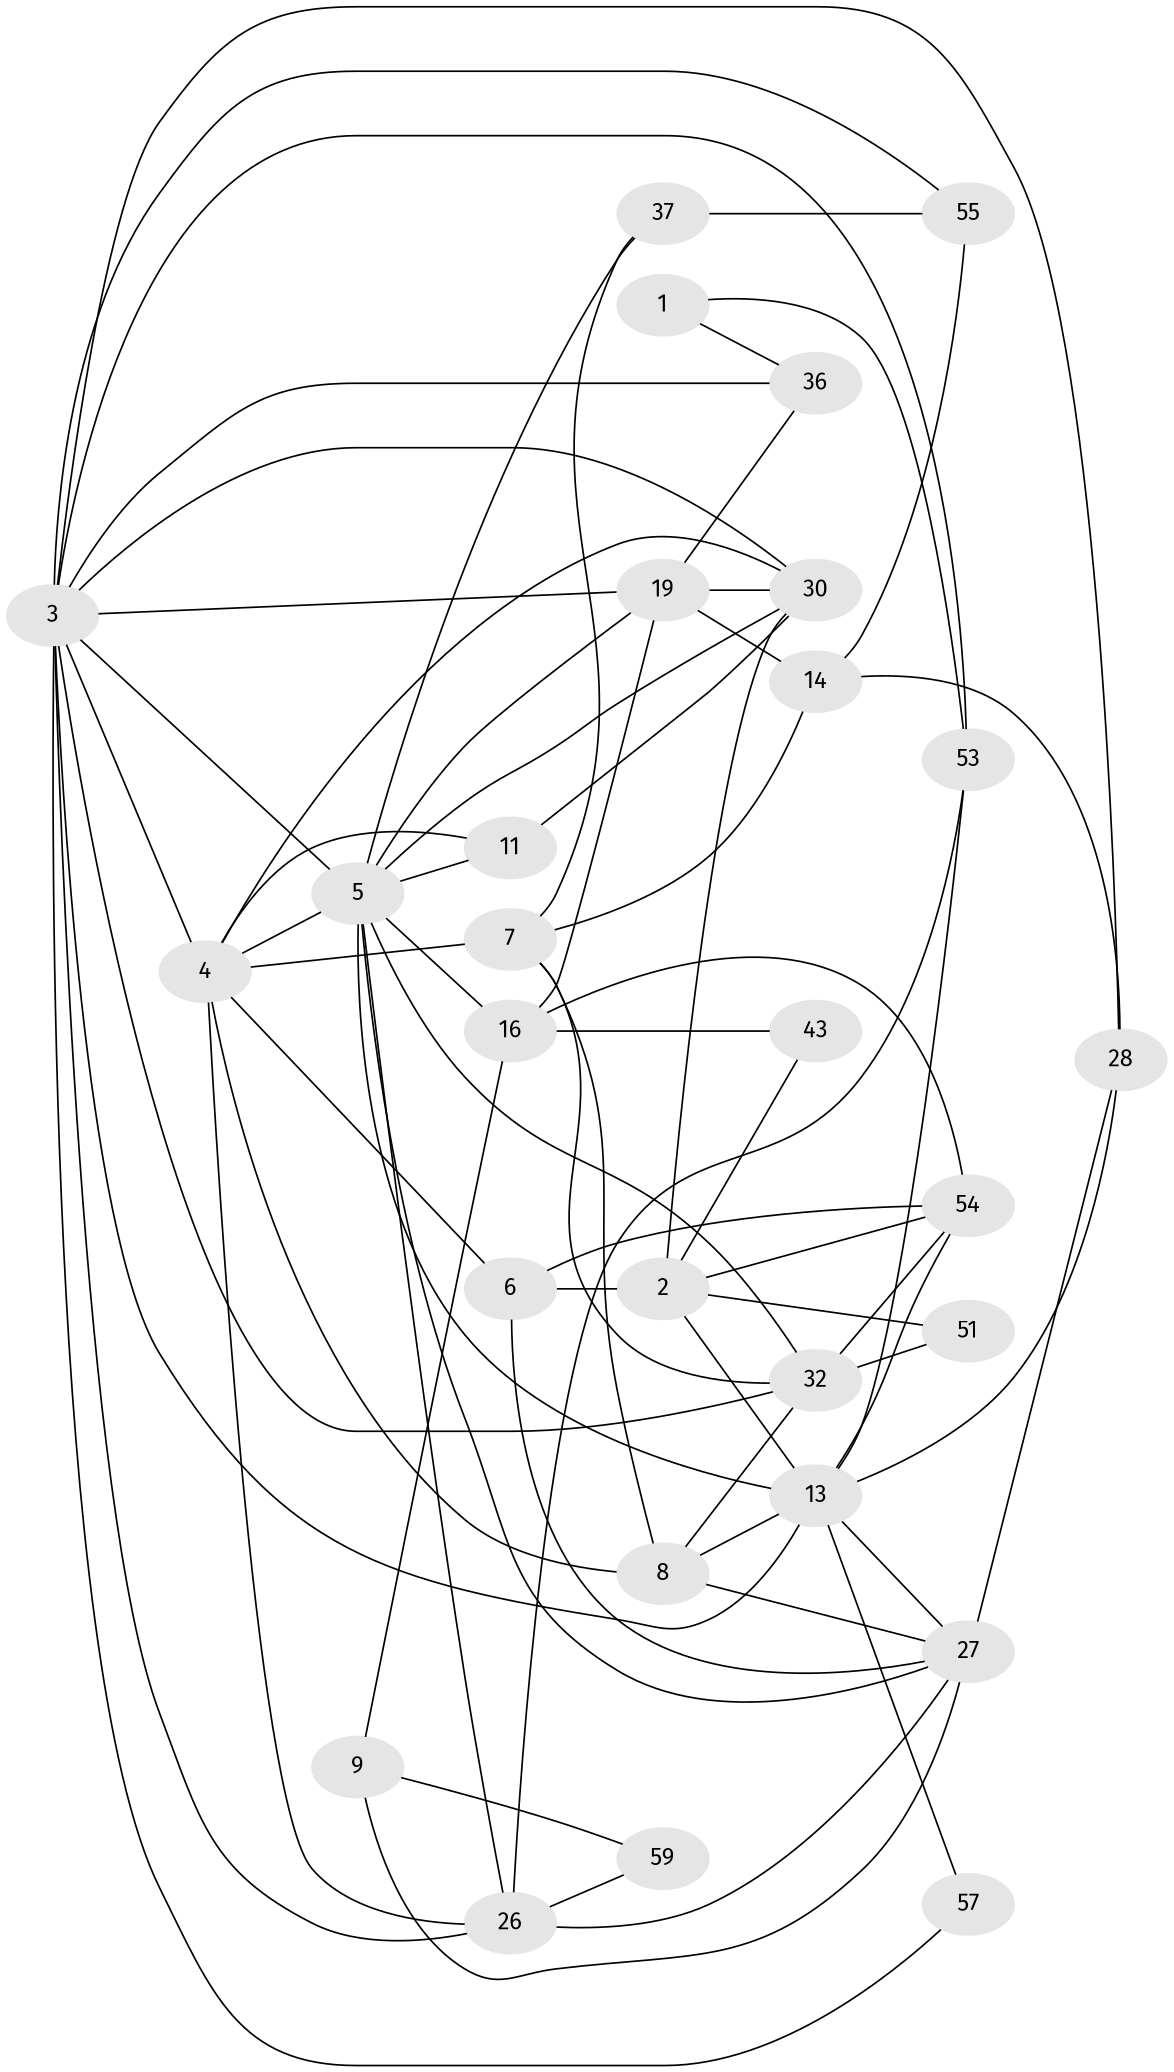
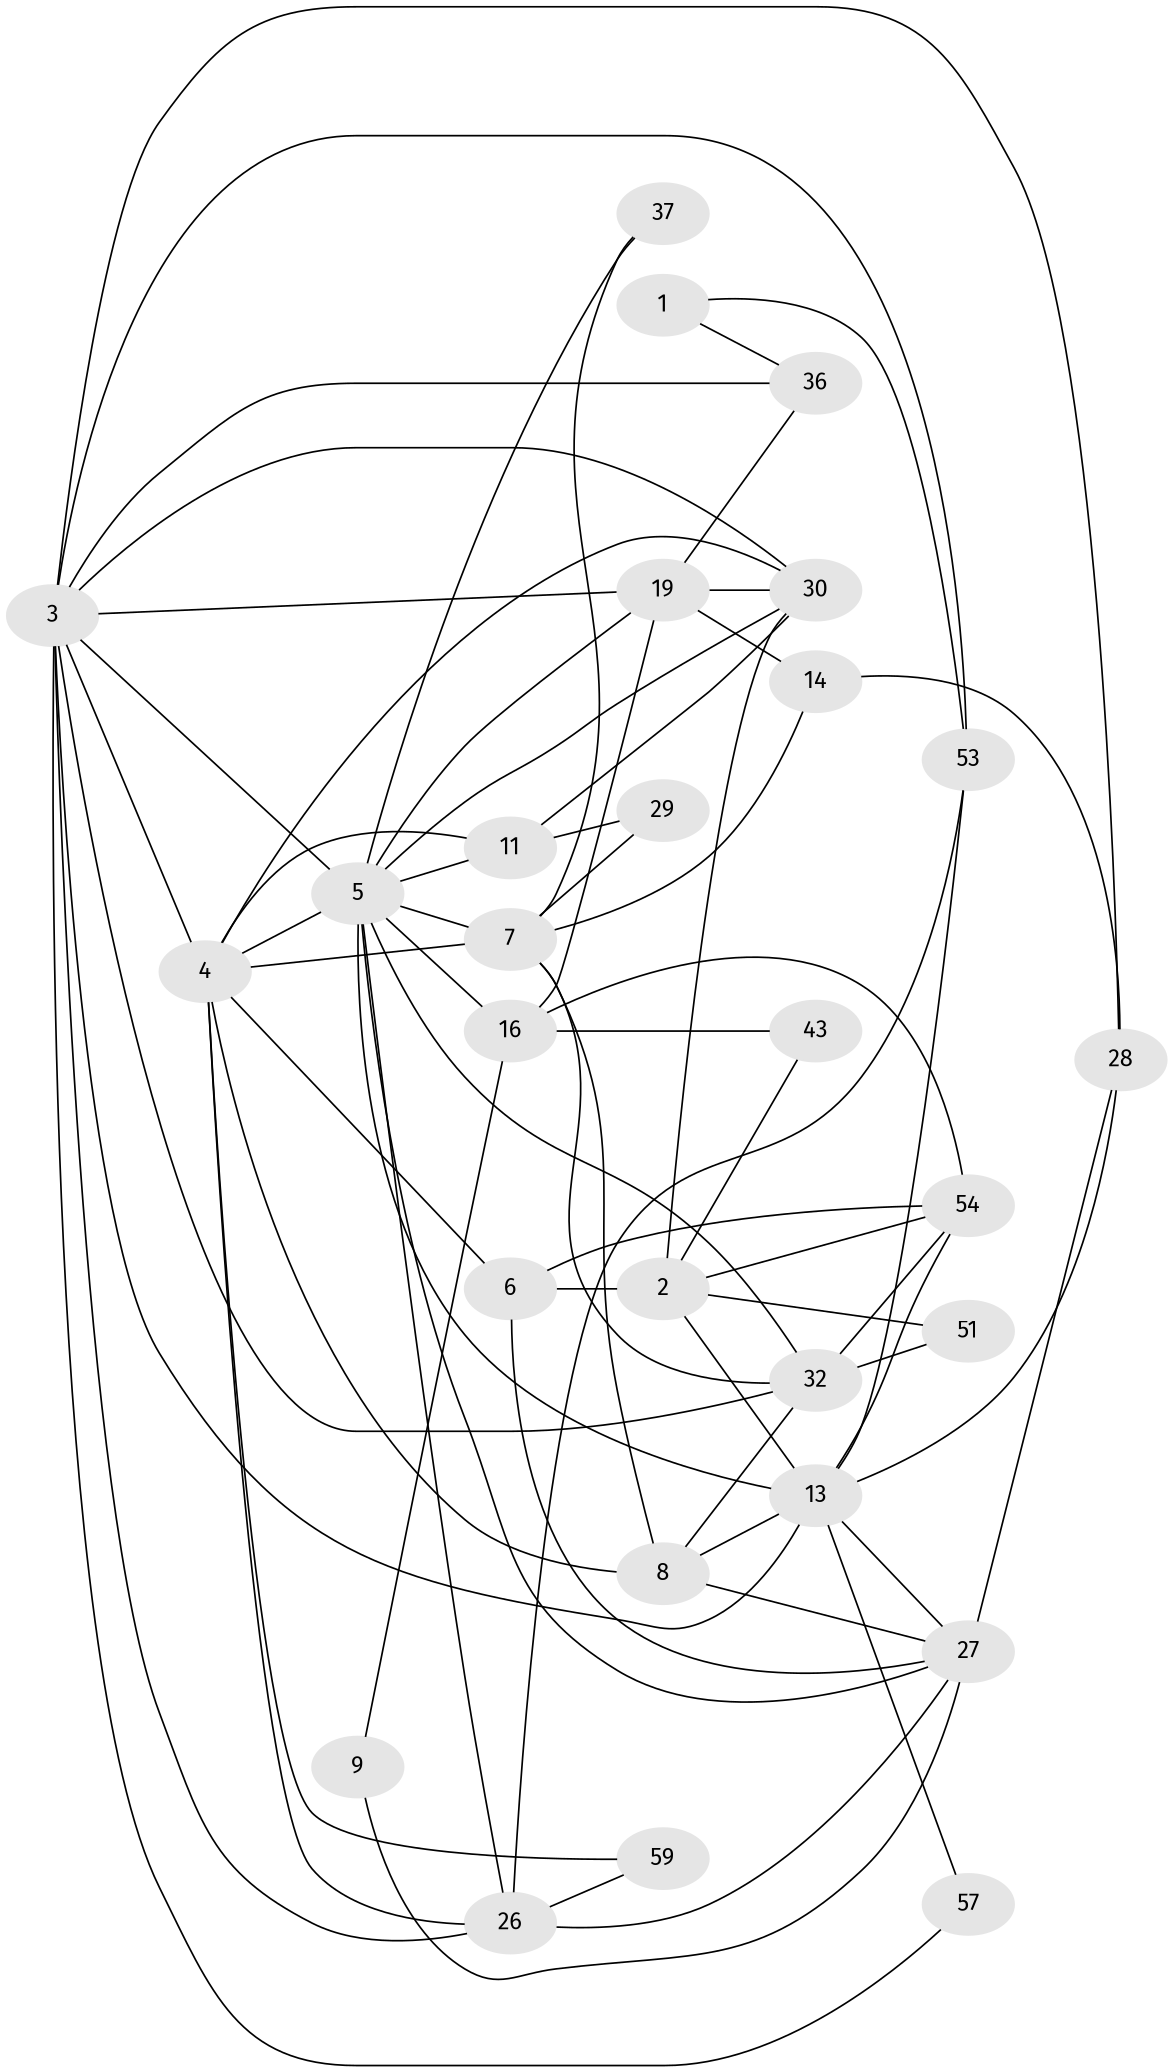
node "55": removed
node "29": added
edge "5" -- "7": added
edge "9" -- "59": now "4" -- "59"
